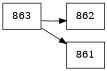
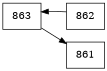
edge "863" -> "862": reversed
